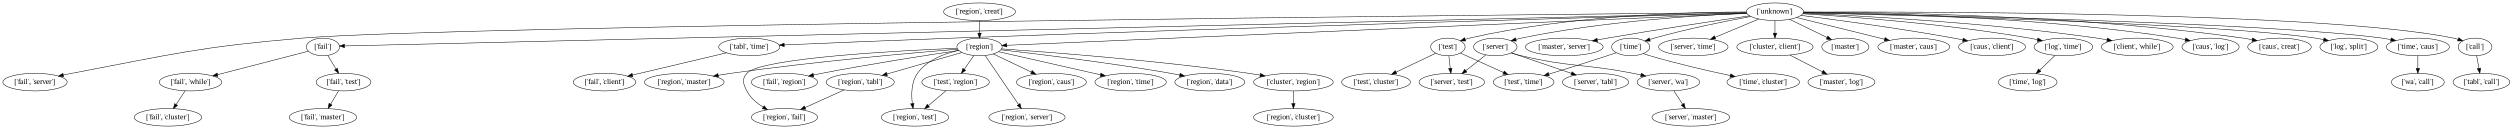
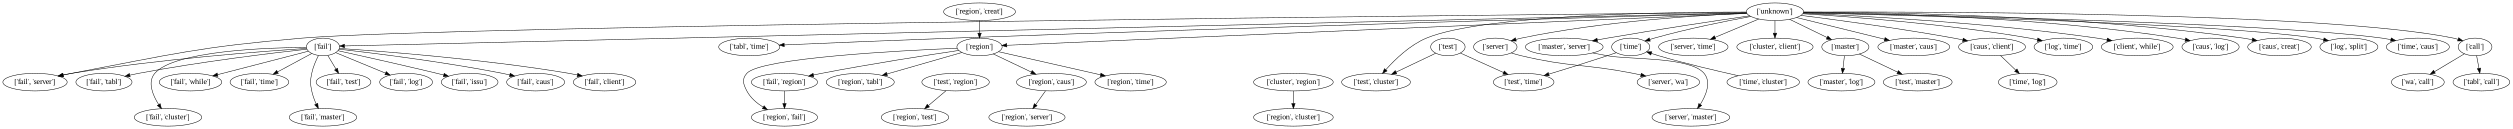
edge "['unknown']" -> "['test']": now "['unknown']" -> "['test', 'cluster']"
edge "['fail']" -> "['fail', 'server']": added
edge "['region']" -> "['cluster', 'region']": removed
edge "['region']" -> "['test', 'region']": removed
edge "['time', 'caus']" -> "['wa', 'call']": now "['call']" -> "['wa', 'call']"
edge "['cluster', 'client']" -> "['master', 'log']": now "['master']" -> "['master', 'log']"
edge "['log', 'time']" -> "['time', 'log']": now "['caus', 'client']" -> "['time', 'log']"
edge "['tabl', 'time']" -> "['fail', 'client']": now "['fail']" -> "['fail', 'client']"
edge "['time']" -> "['time', 'cluster']": reversed
edge "['region']" -> "['region', 'test']": removed
edge "['region']" -> "['region', 'server']": now "['region', 'caus']" -> "['region', 'server']"
node "['fail', 'tabl']": added
node "['fail', 'time']": added
node "['fail', 'log']": added
node "['fail', 'issu']": added
node "['fail', 'caus']": added
node "['region', 'master']": removed
node "['region', 'data']": removed
node "['server', 'test']": removed
node "['server', 'tabl']": removed
node "['test', 'master']": added
edge "['fail', 'while']" -> "['fail', 'cluster']": now "['fail']" -> "['fail', 'cluster']"
edge "['fail', 'test']" -> "['fail', 'master']": now "['fail']" -> "['fail', 'master']"
edge "['server', 'wa']" -> "['server', 'master']": now "['master', 'server']" -> "['server', 'master']"
edge "['region', 'tabl']" -> "['region', 'fail']": now "['fail', 'region']" -> "['region', 'fail']"
